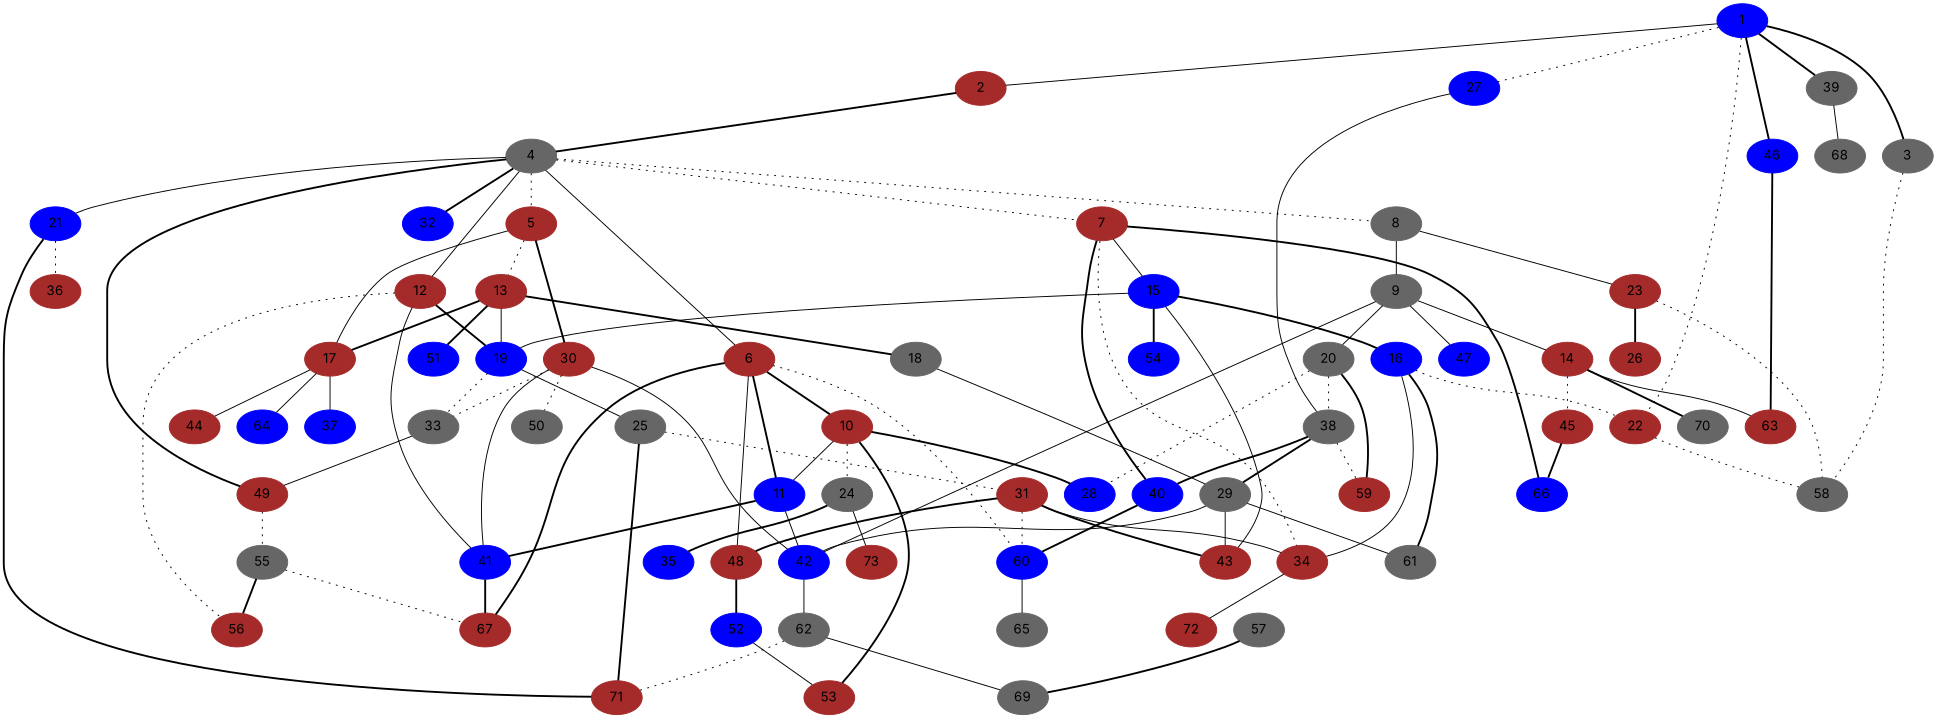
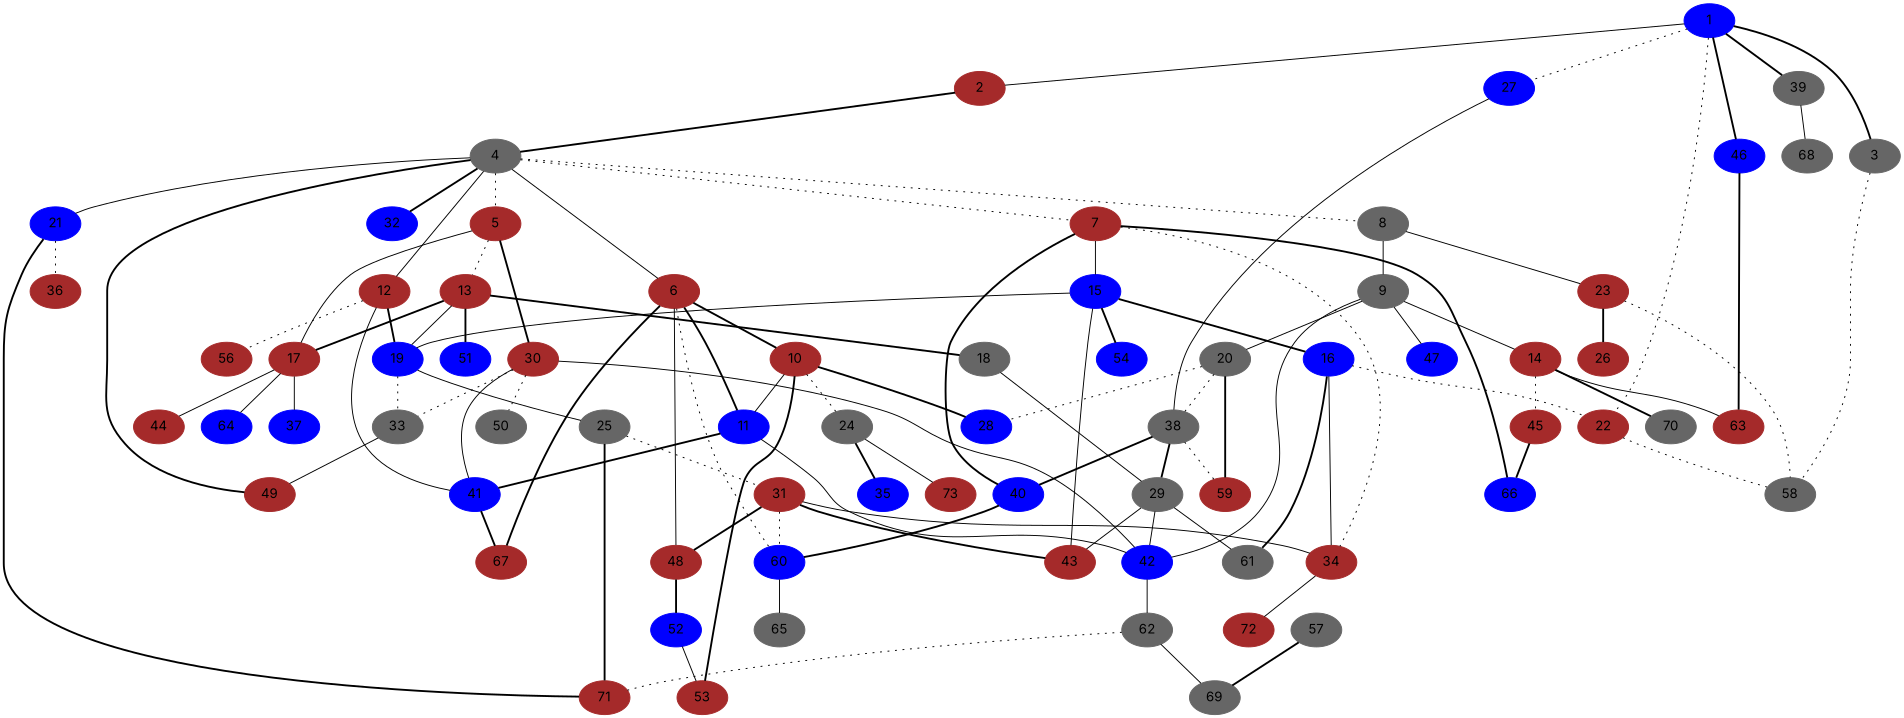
node "55": removed
